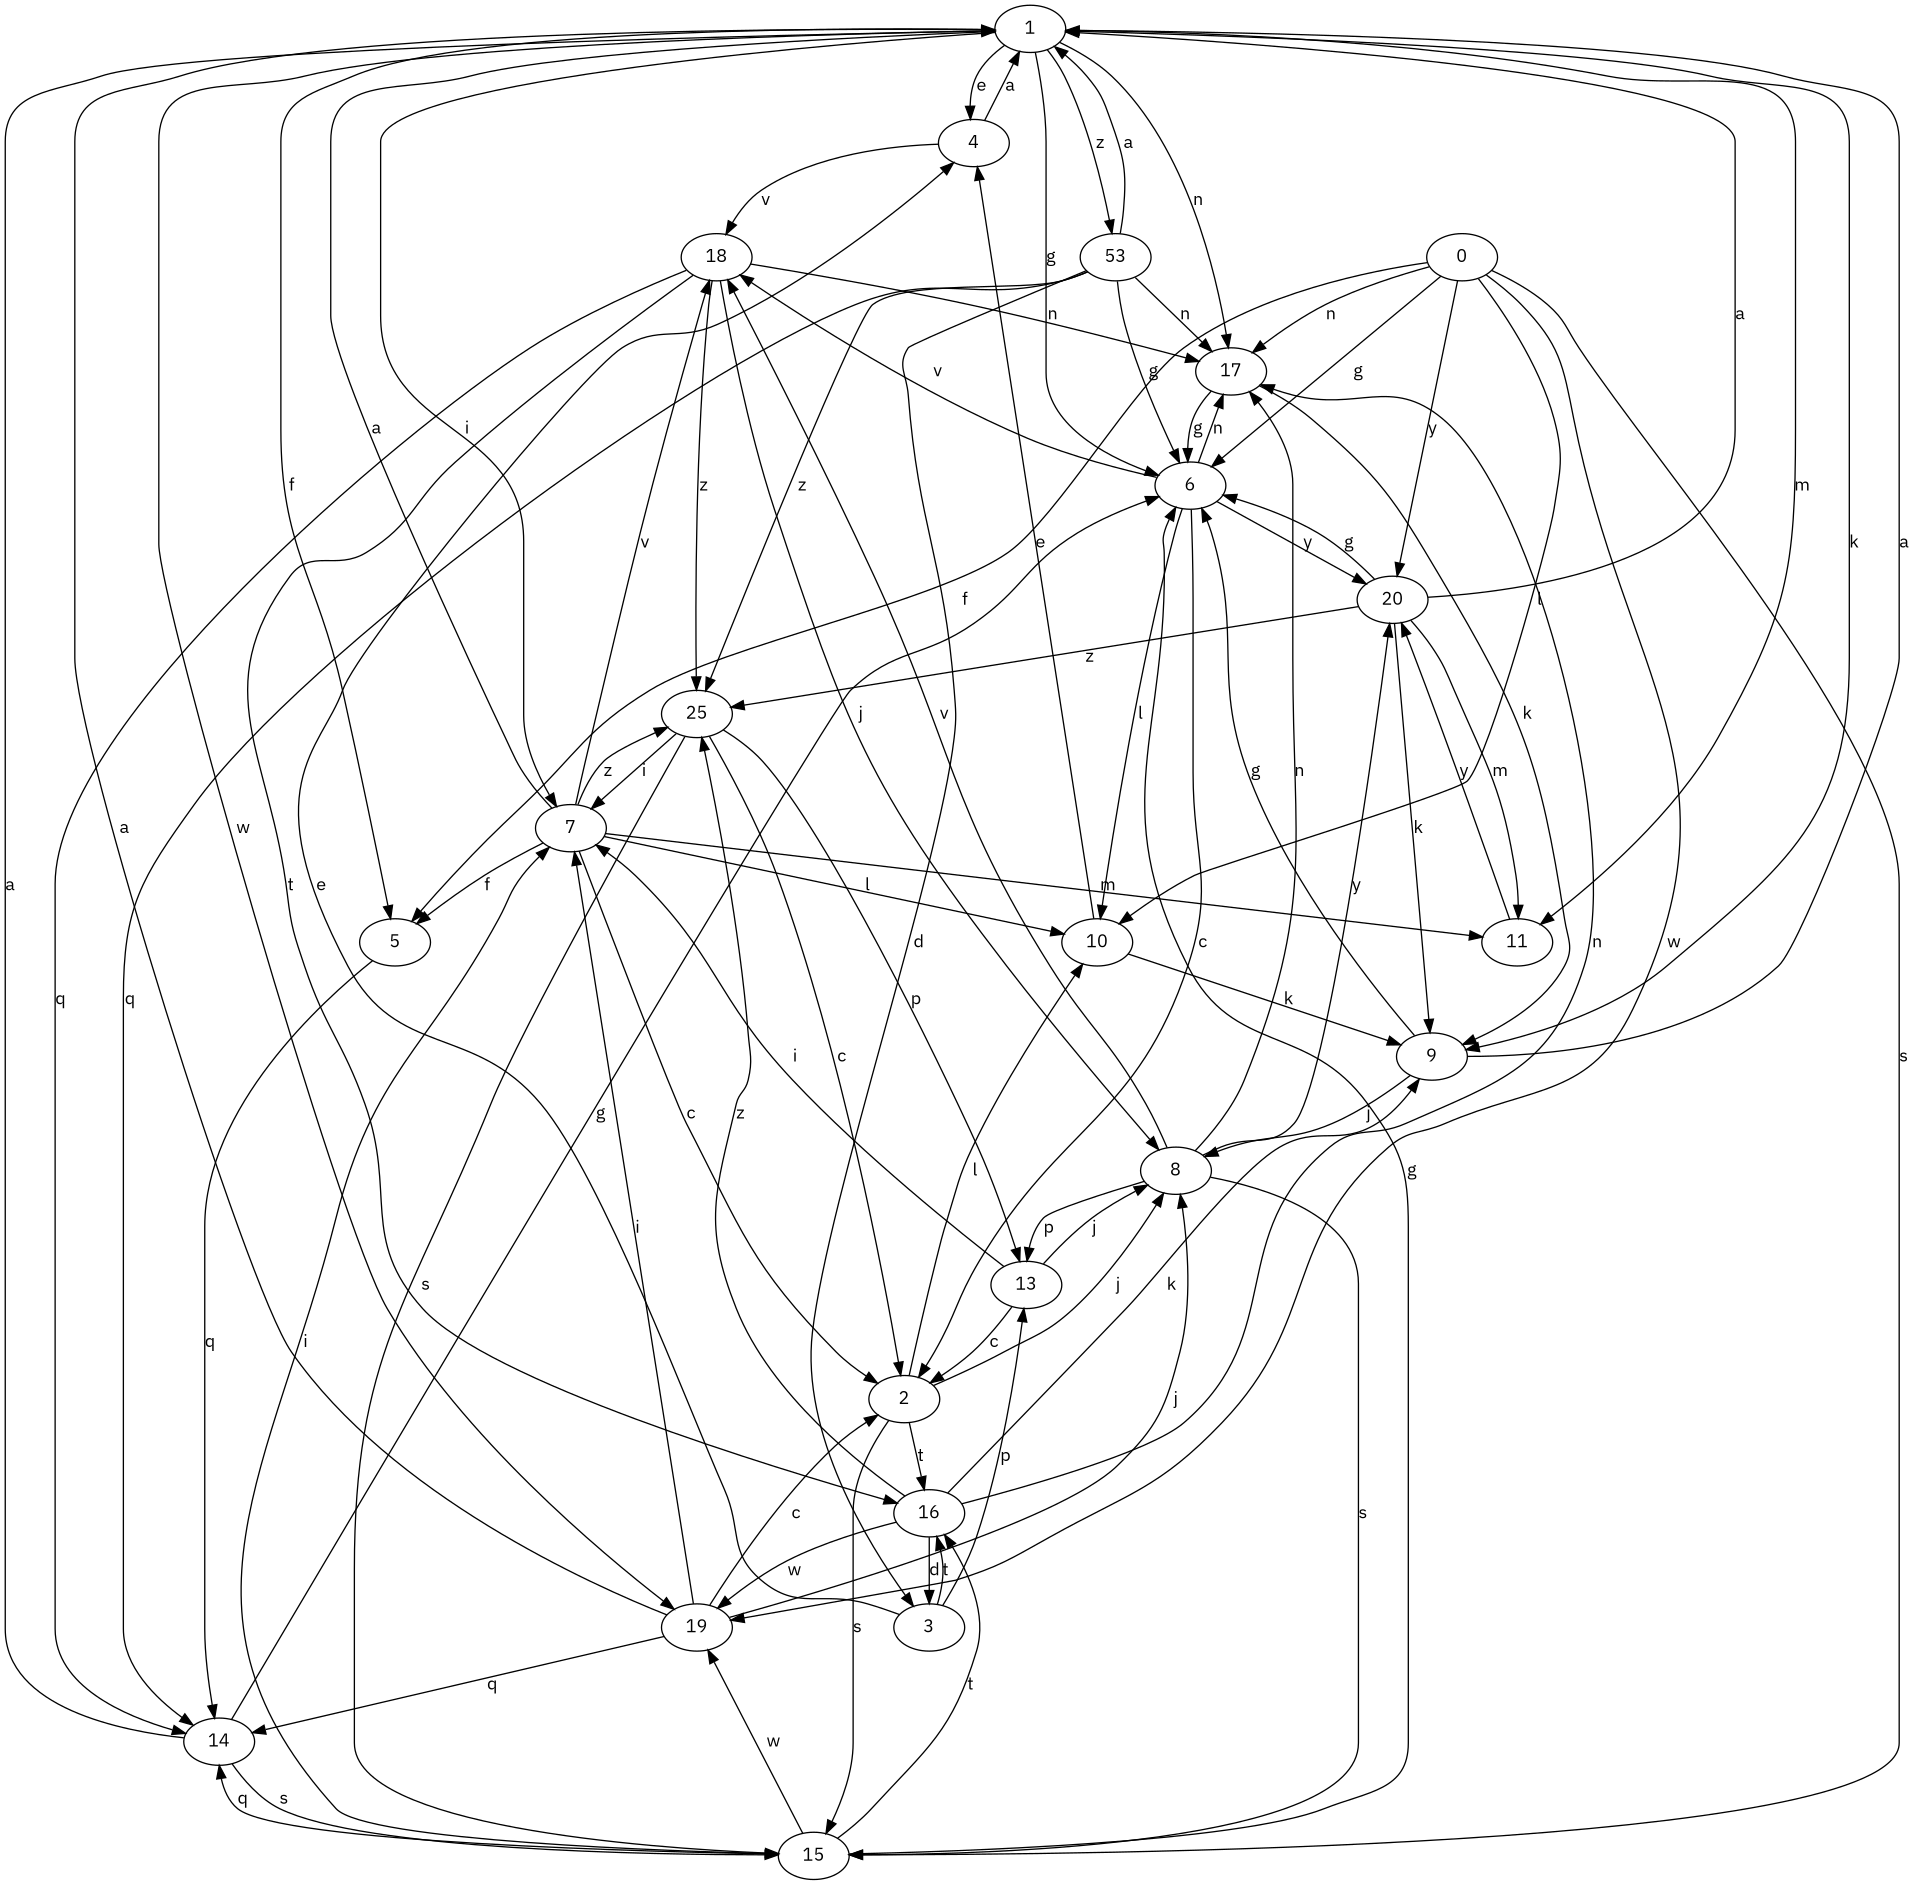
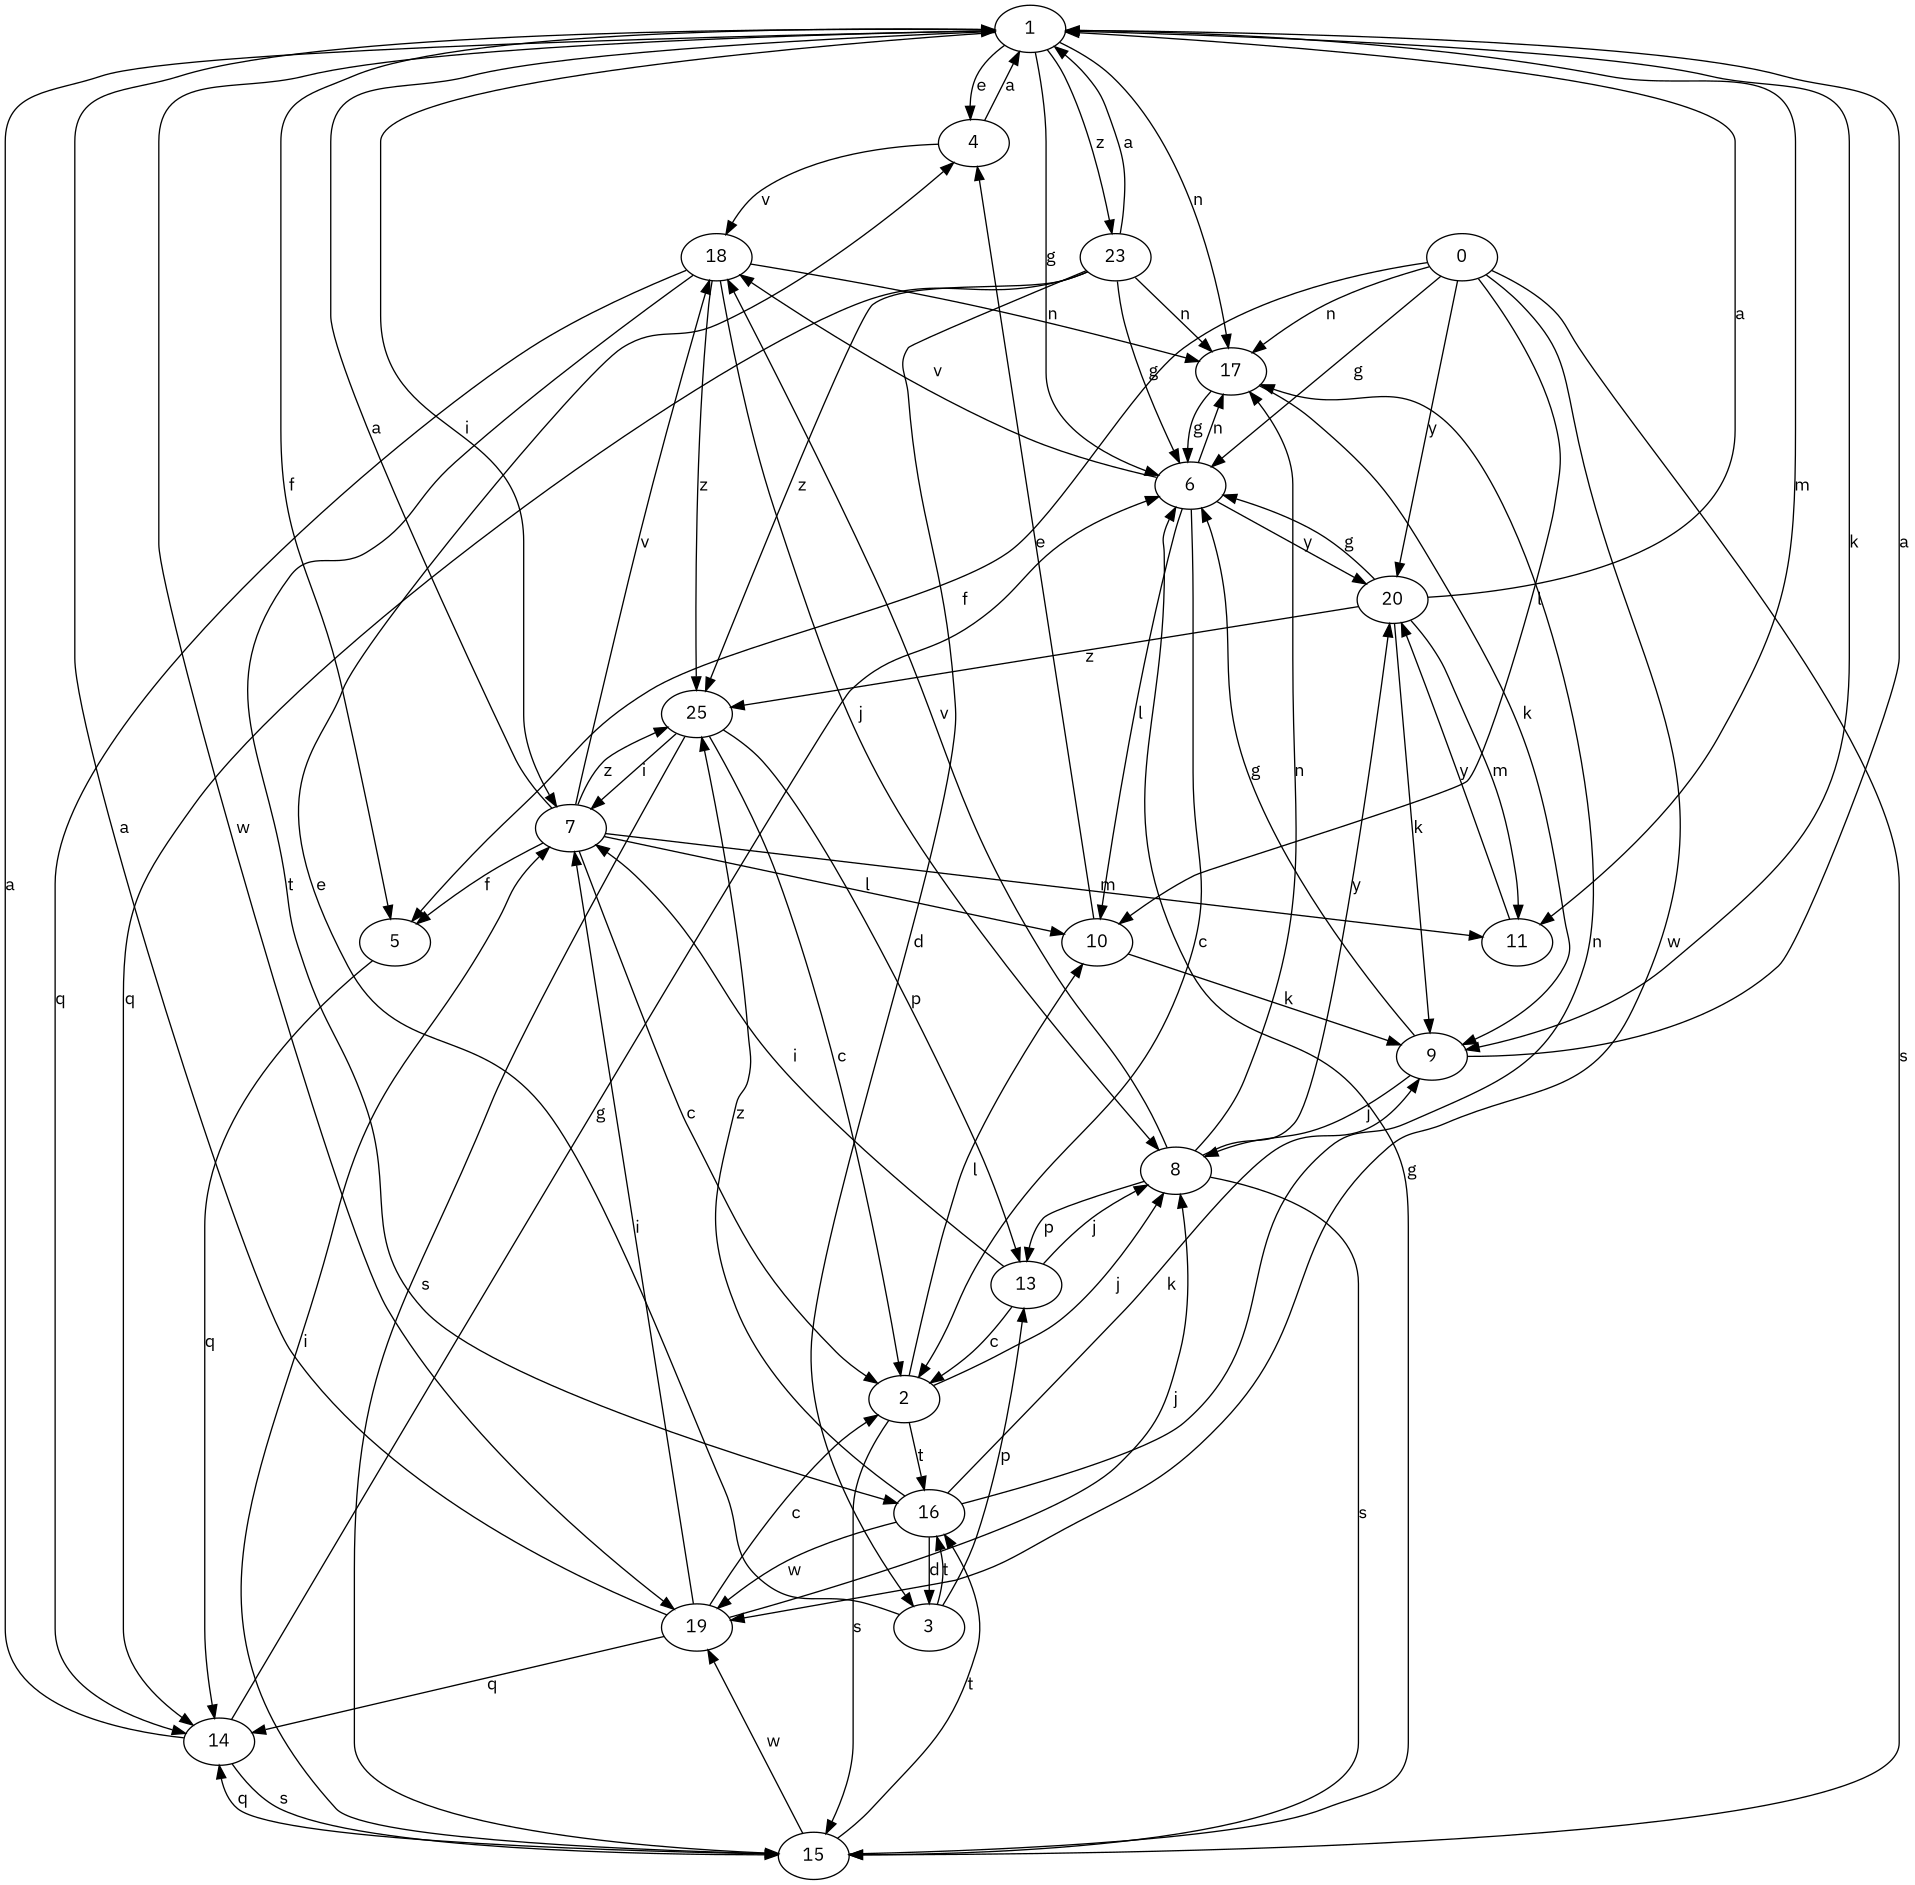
node "53": label "53" -> "23"
